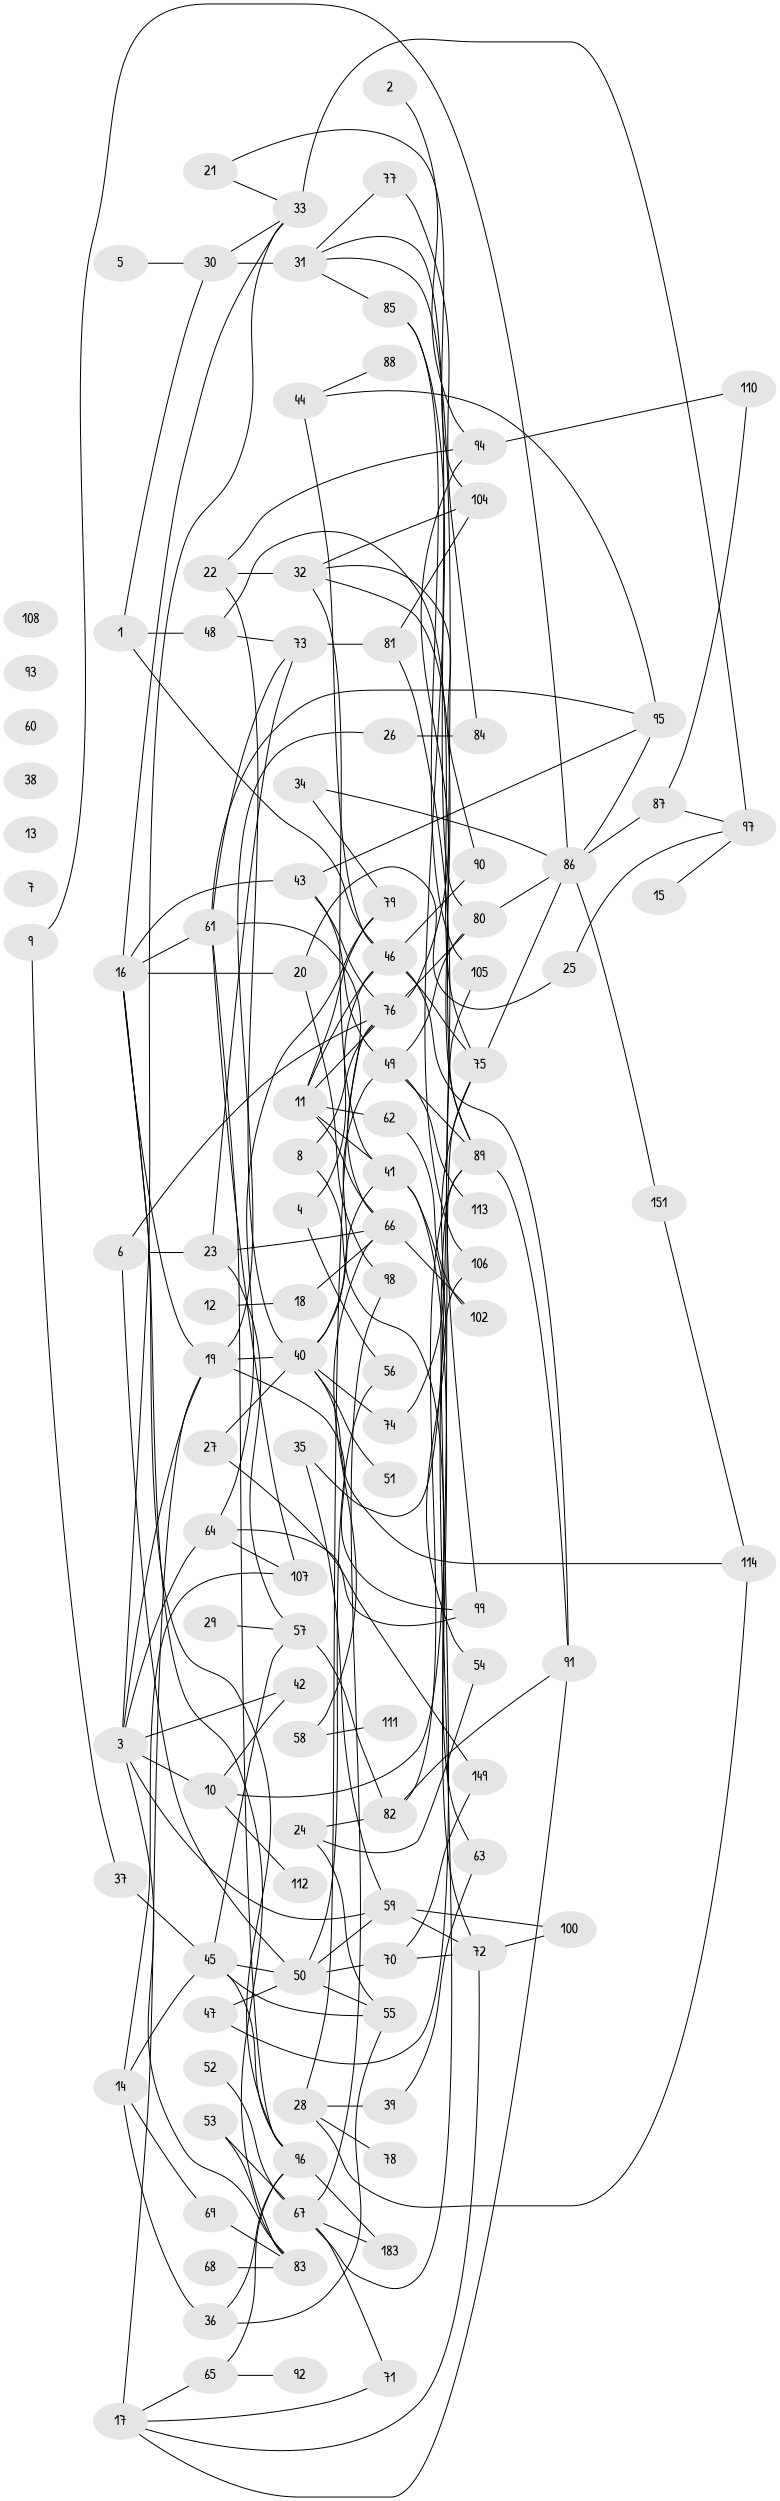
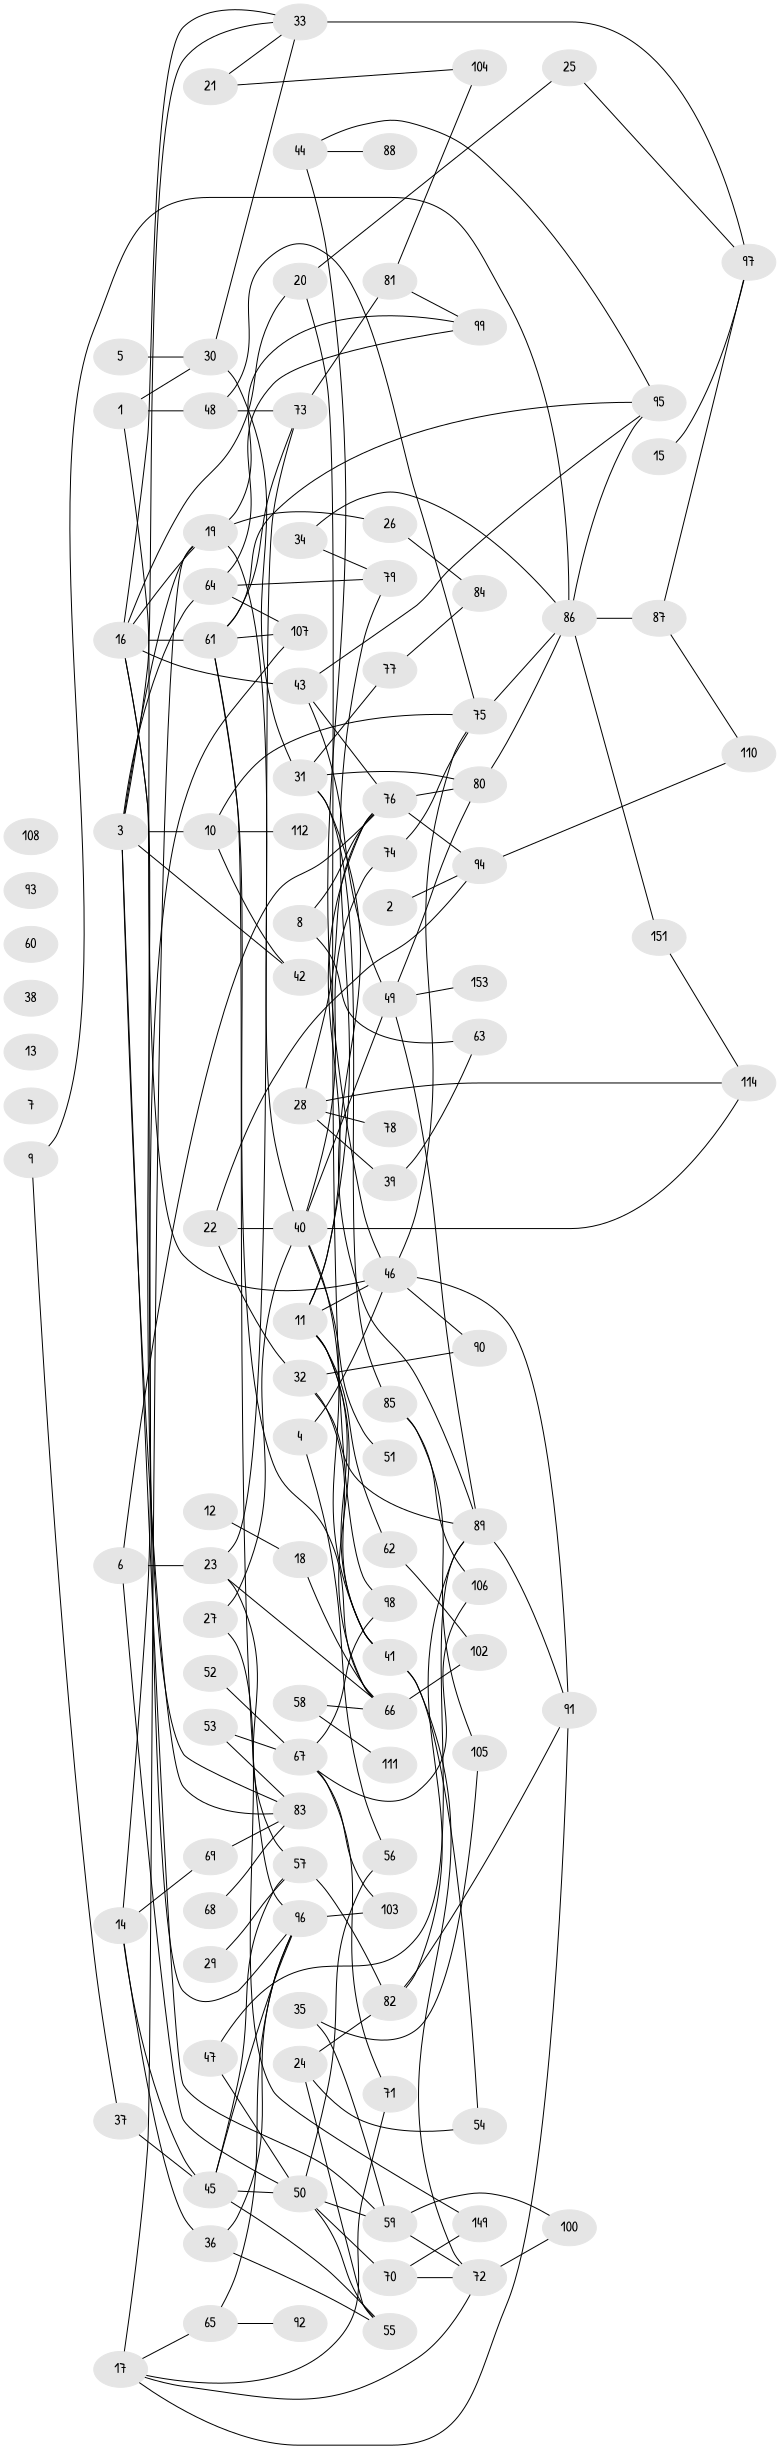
edge "104" -- "32": removed
node "113": label "113" -> "153"
node "183": label "183" -> "103"
